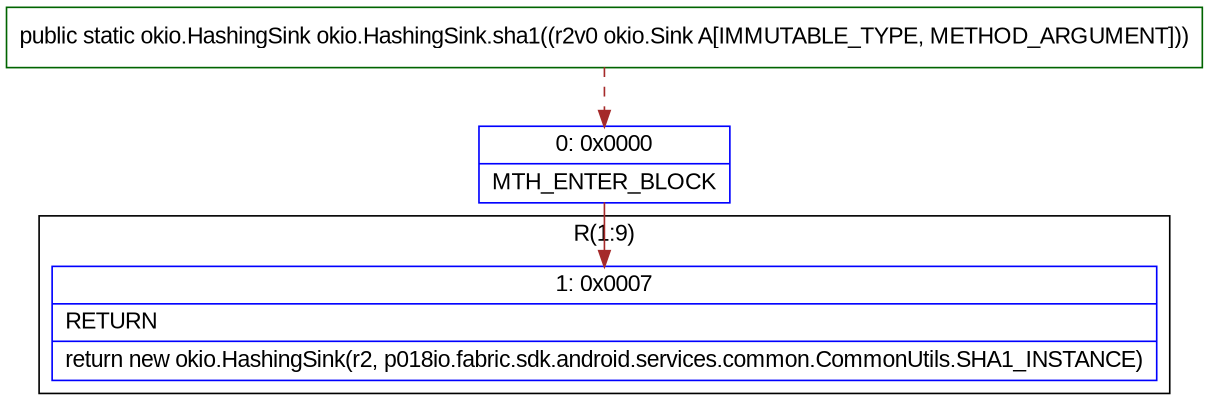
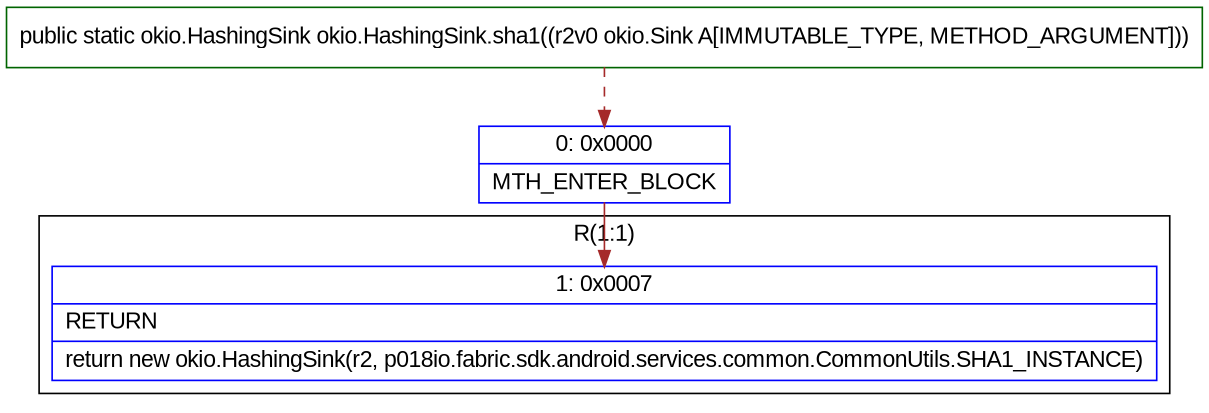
cluster "R(1:9)": label "R(1:9)" -> "R(1:1)"
